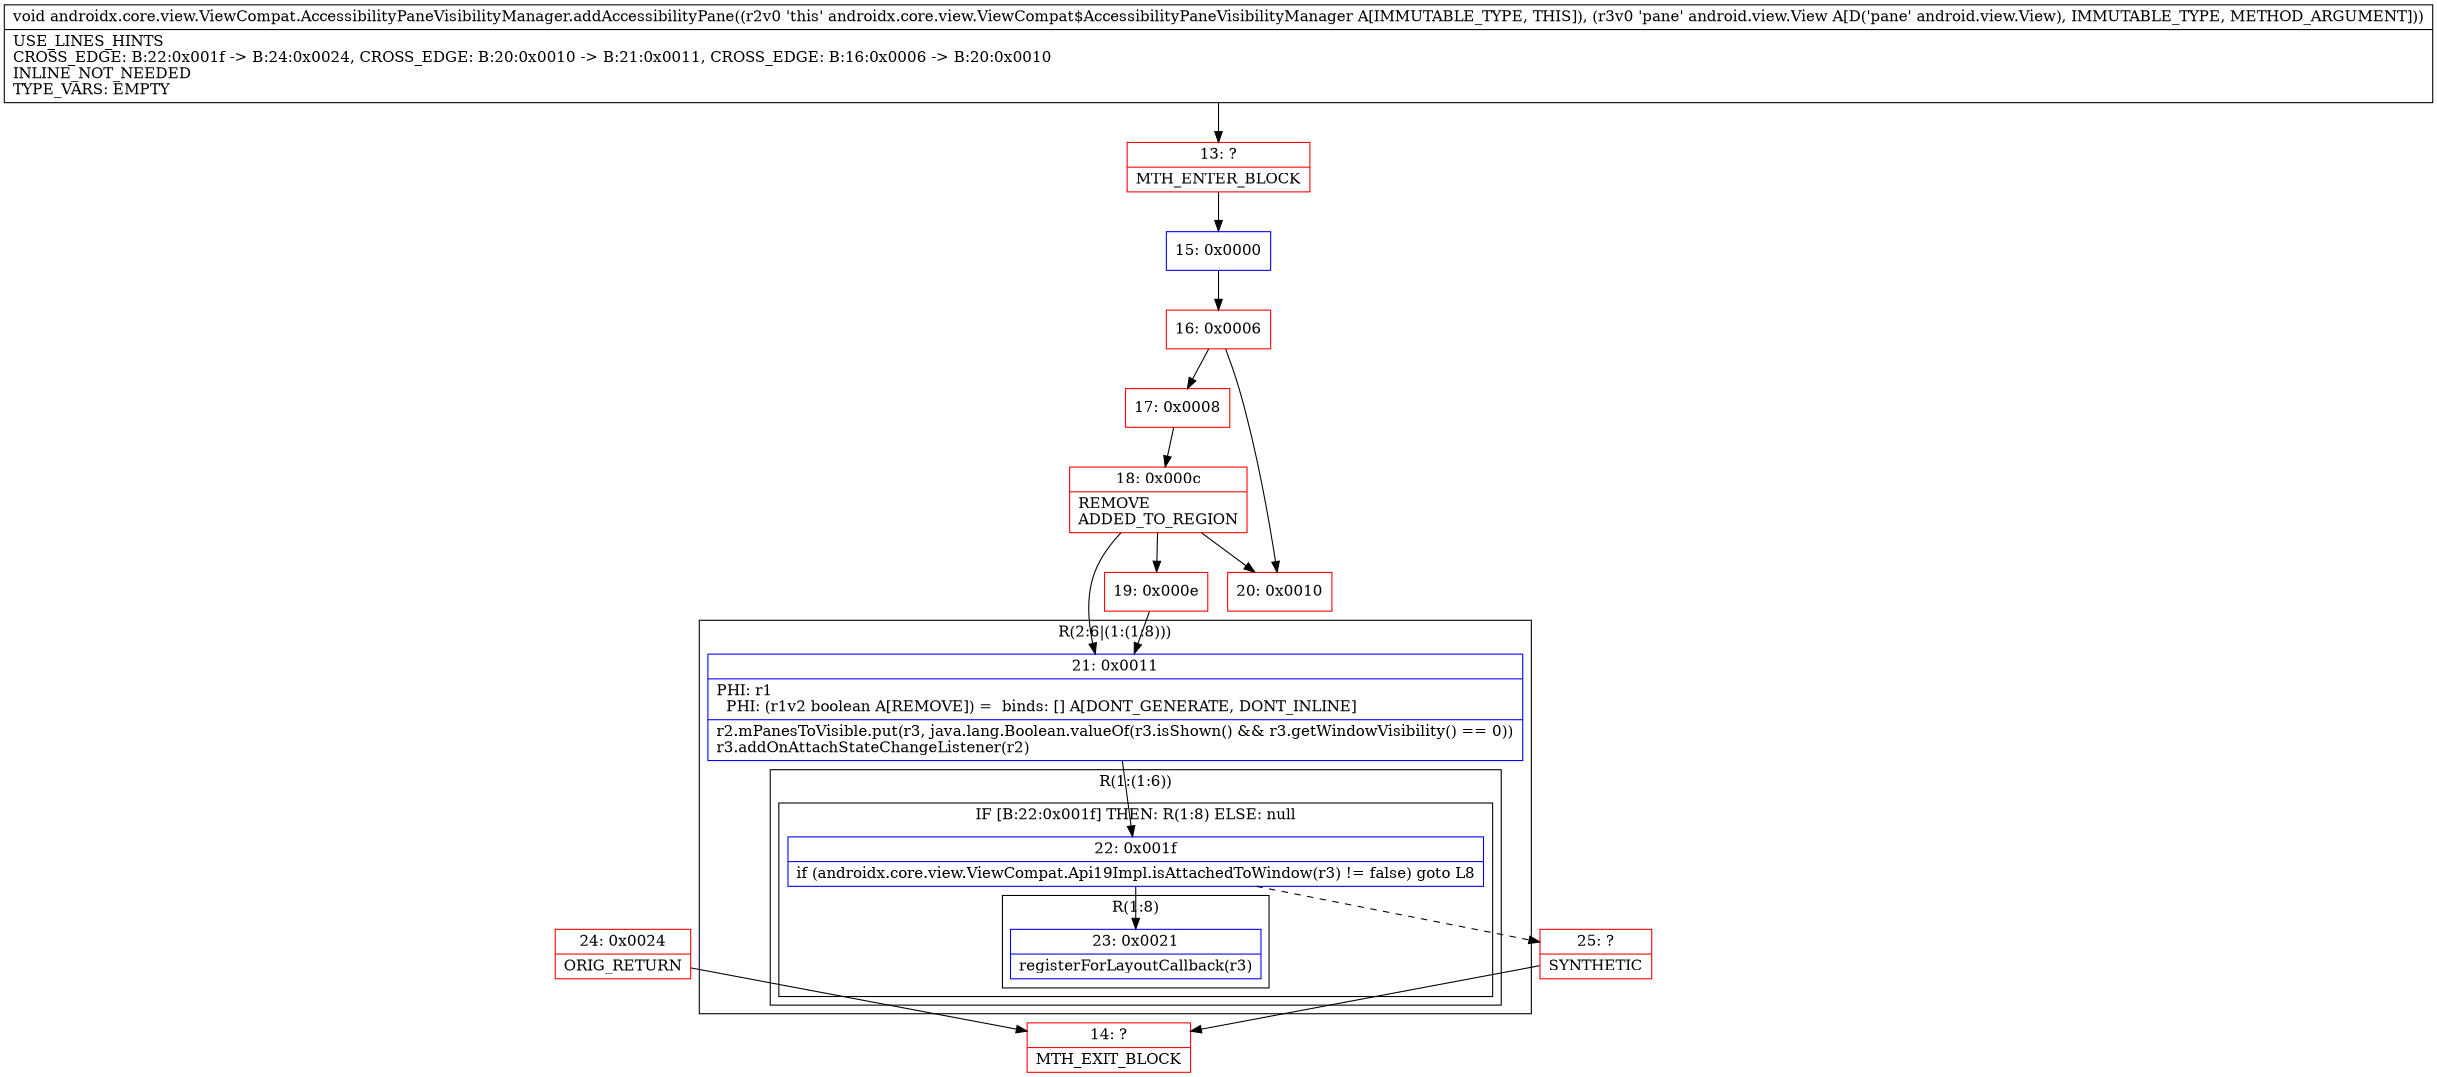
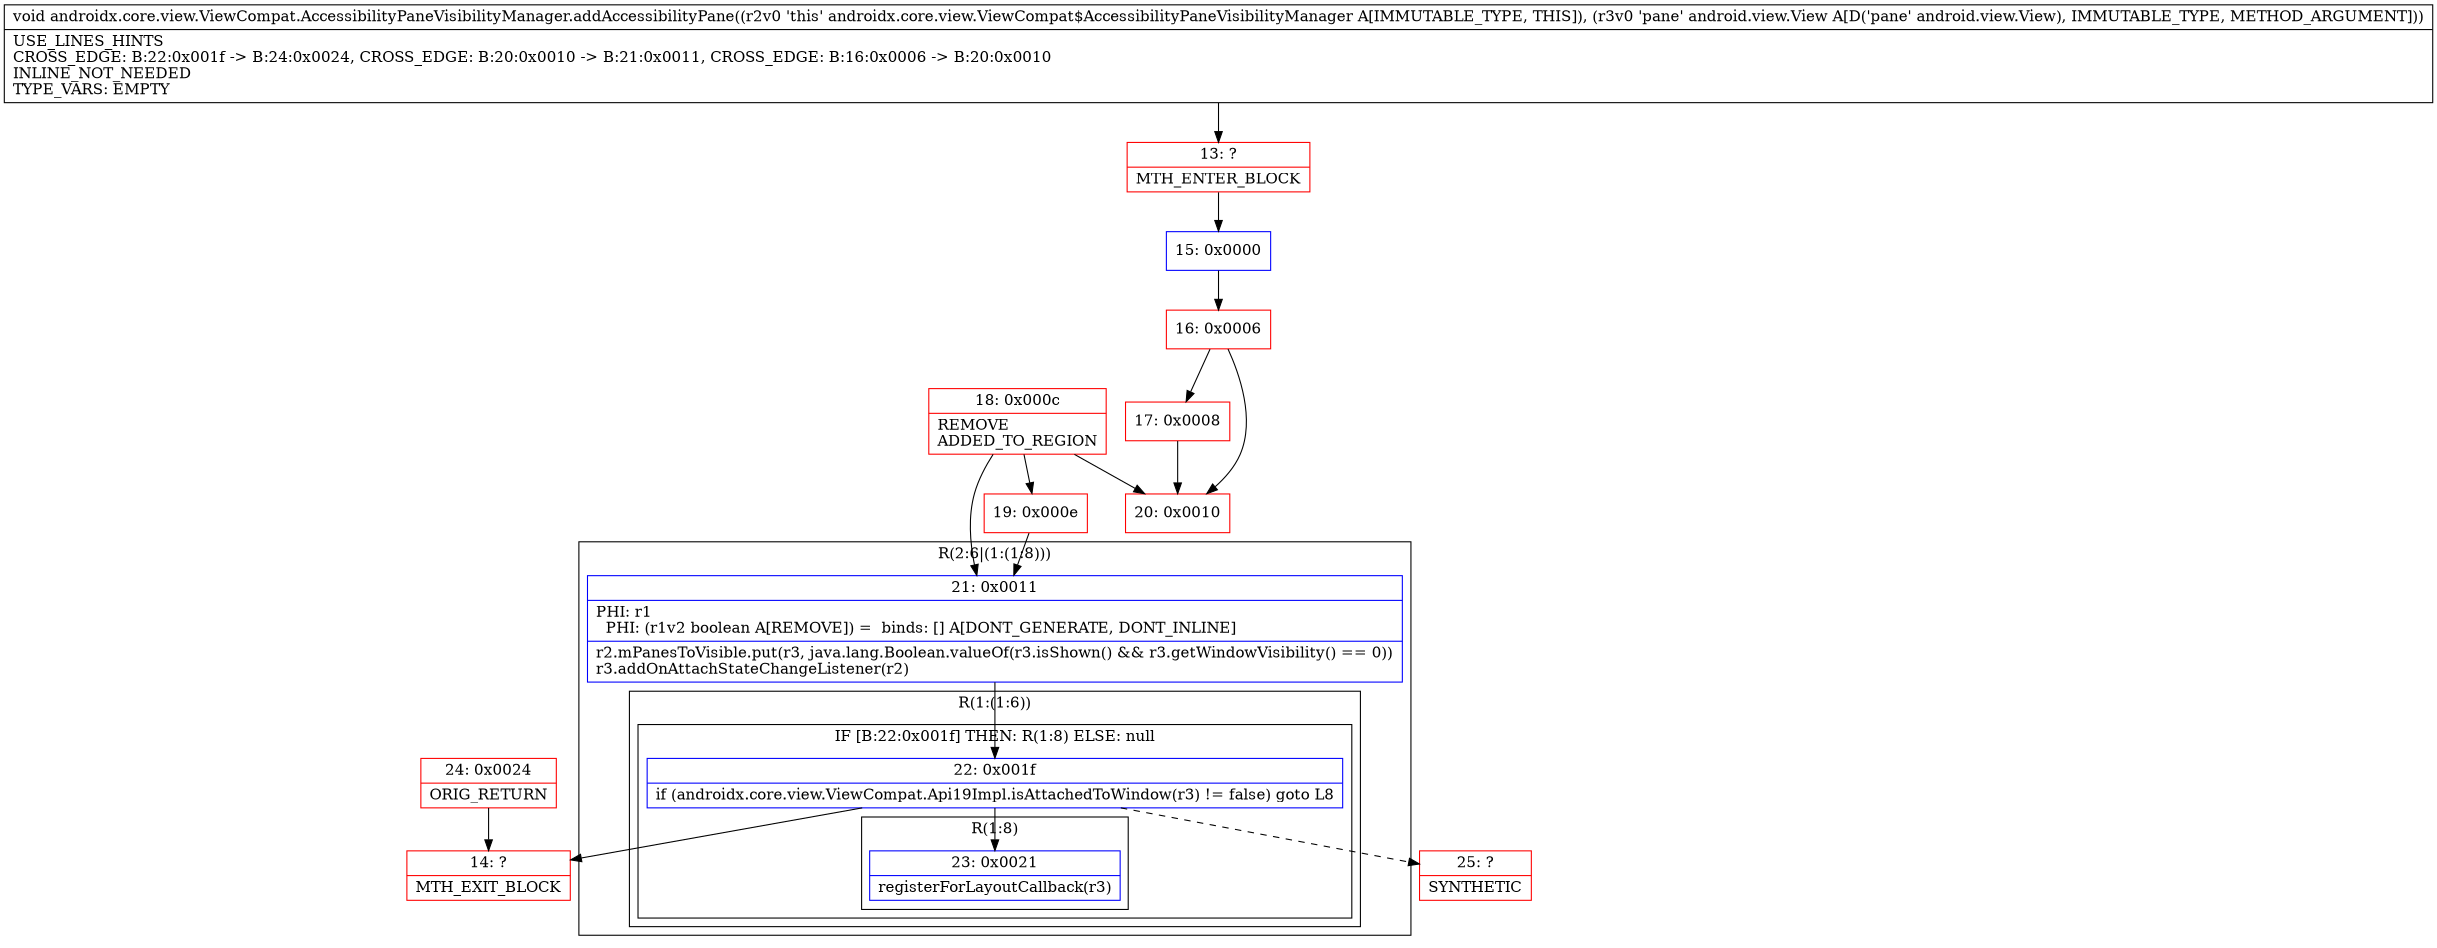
edge "17: 0x0008" -> "18: 0x000c": now "17: 0x0008" -> "20: 0x0010"
edge "25: ?" -> "14: ?": now "22: 0x001f" -> "14: ?"
